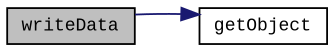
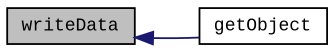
edge "writeData" -> "getObject": reversed
